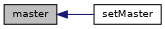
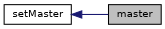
edge "setMaster" -> "master": reversed
